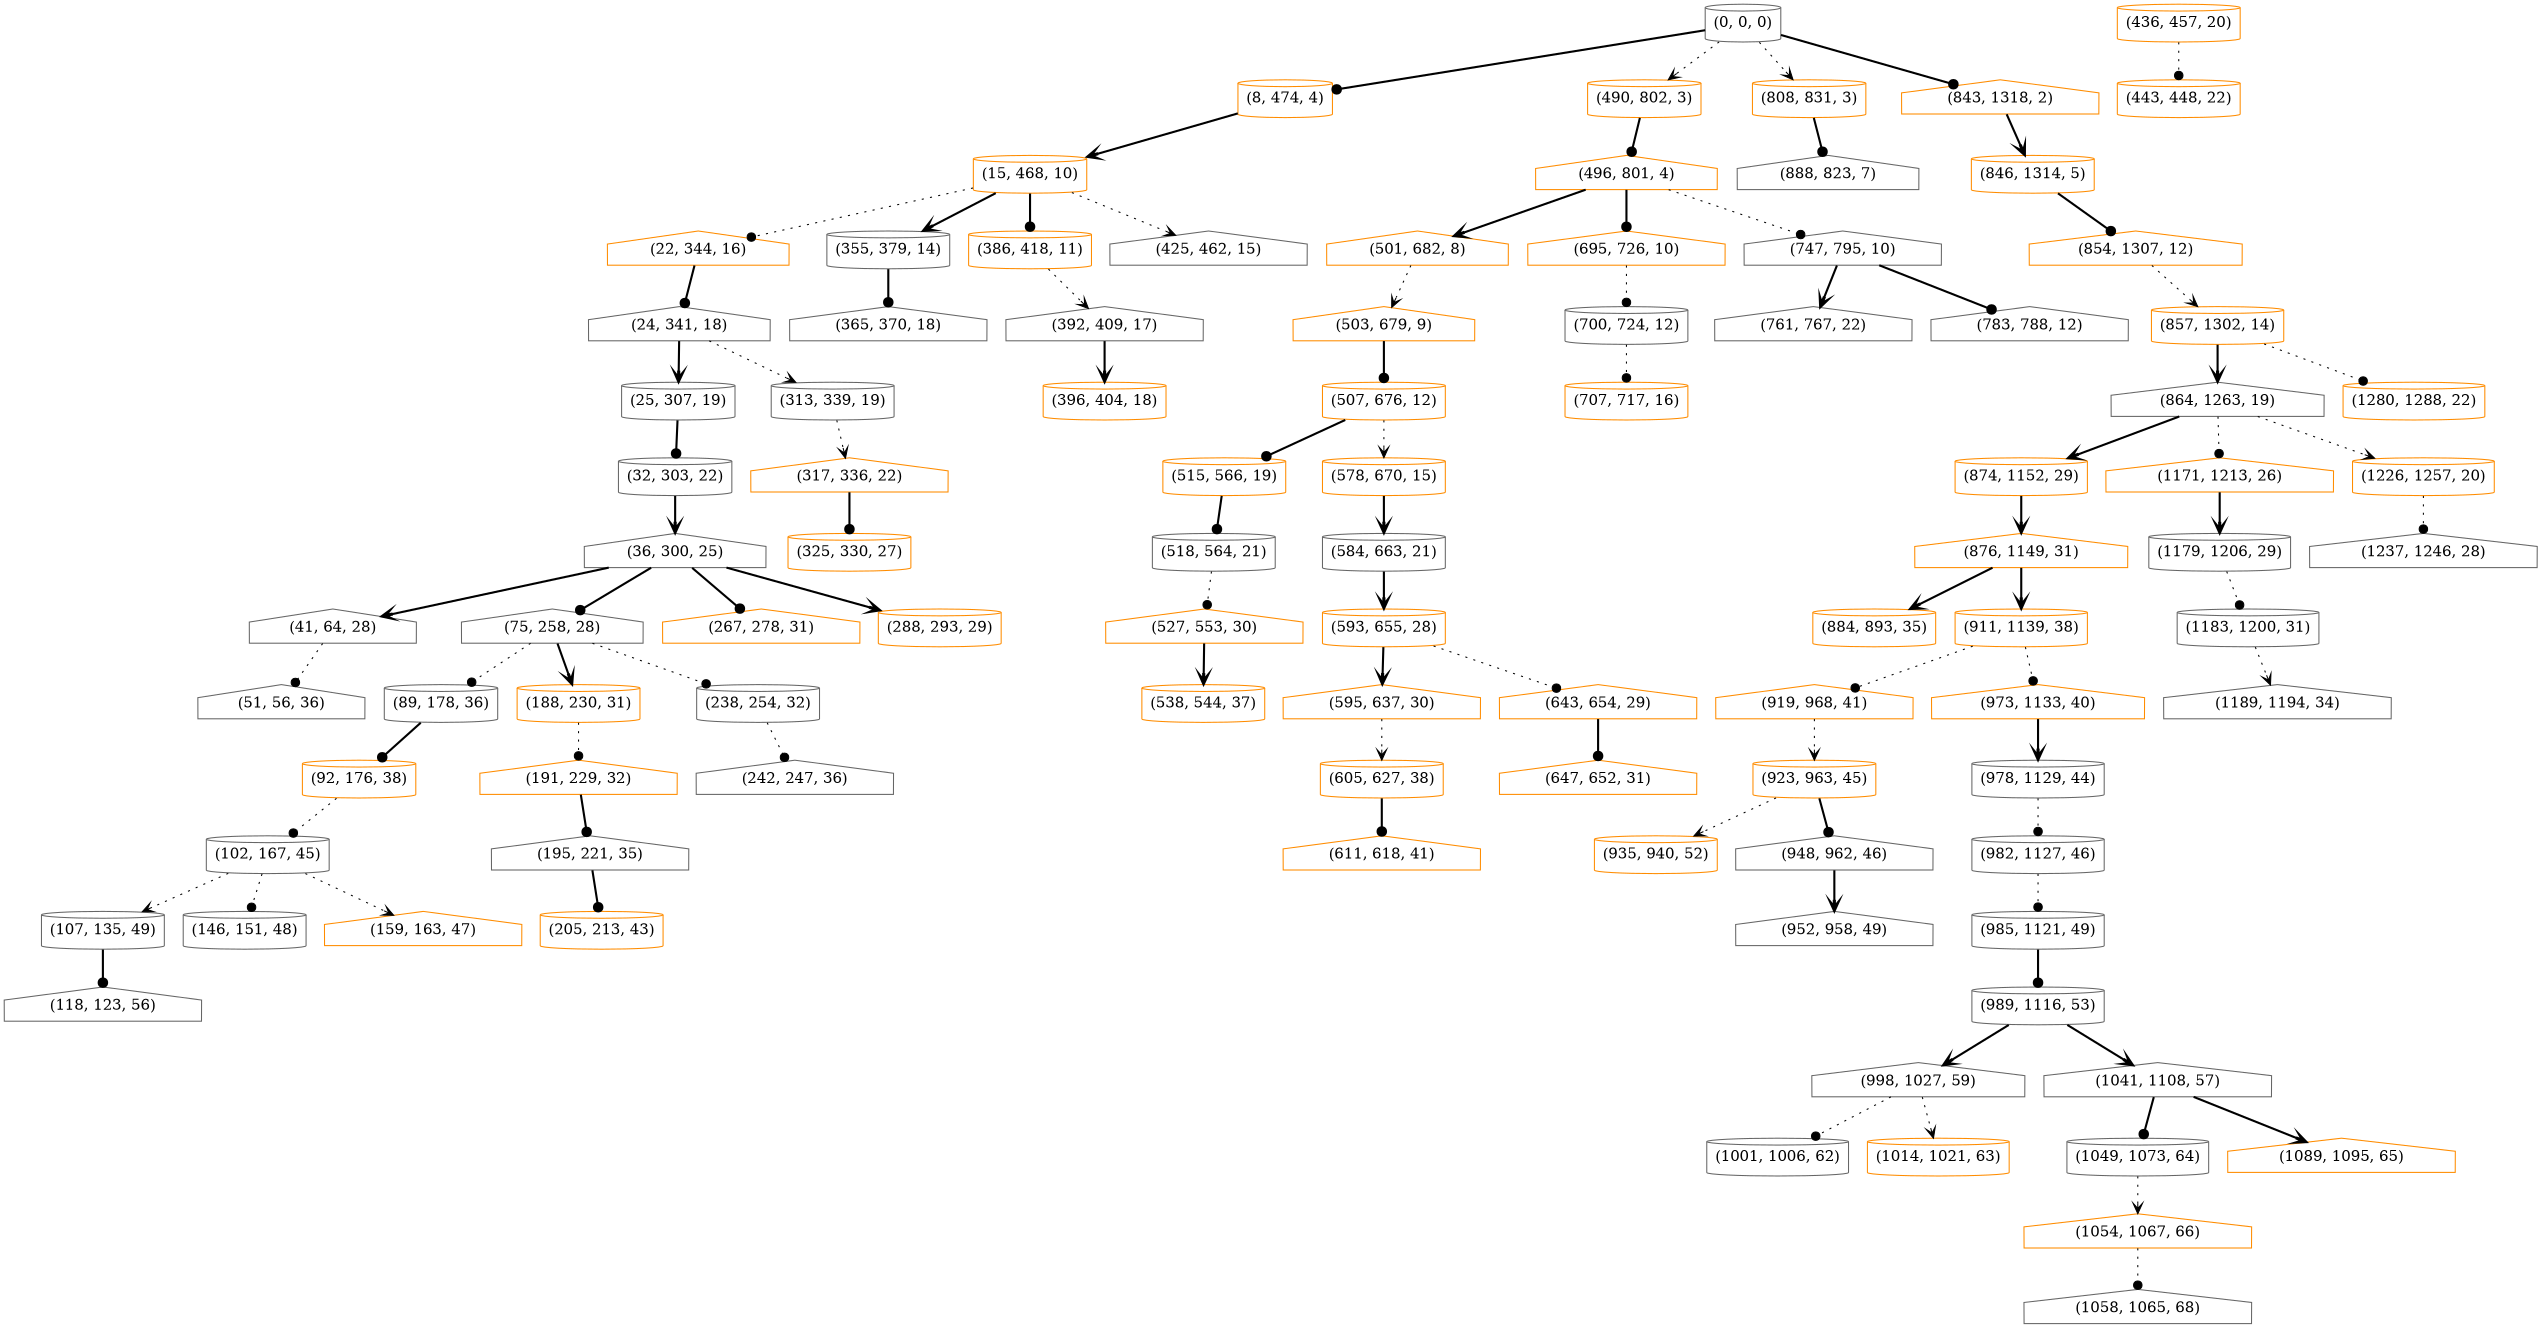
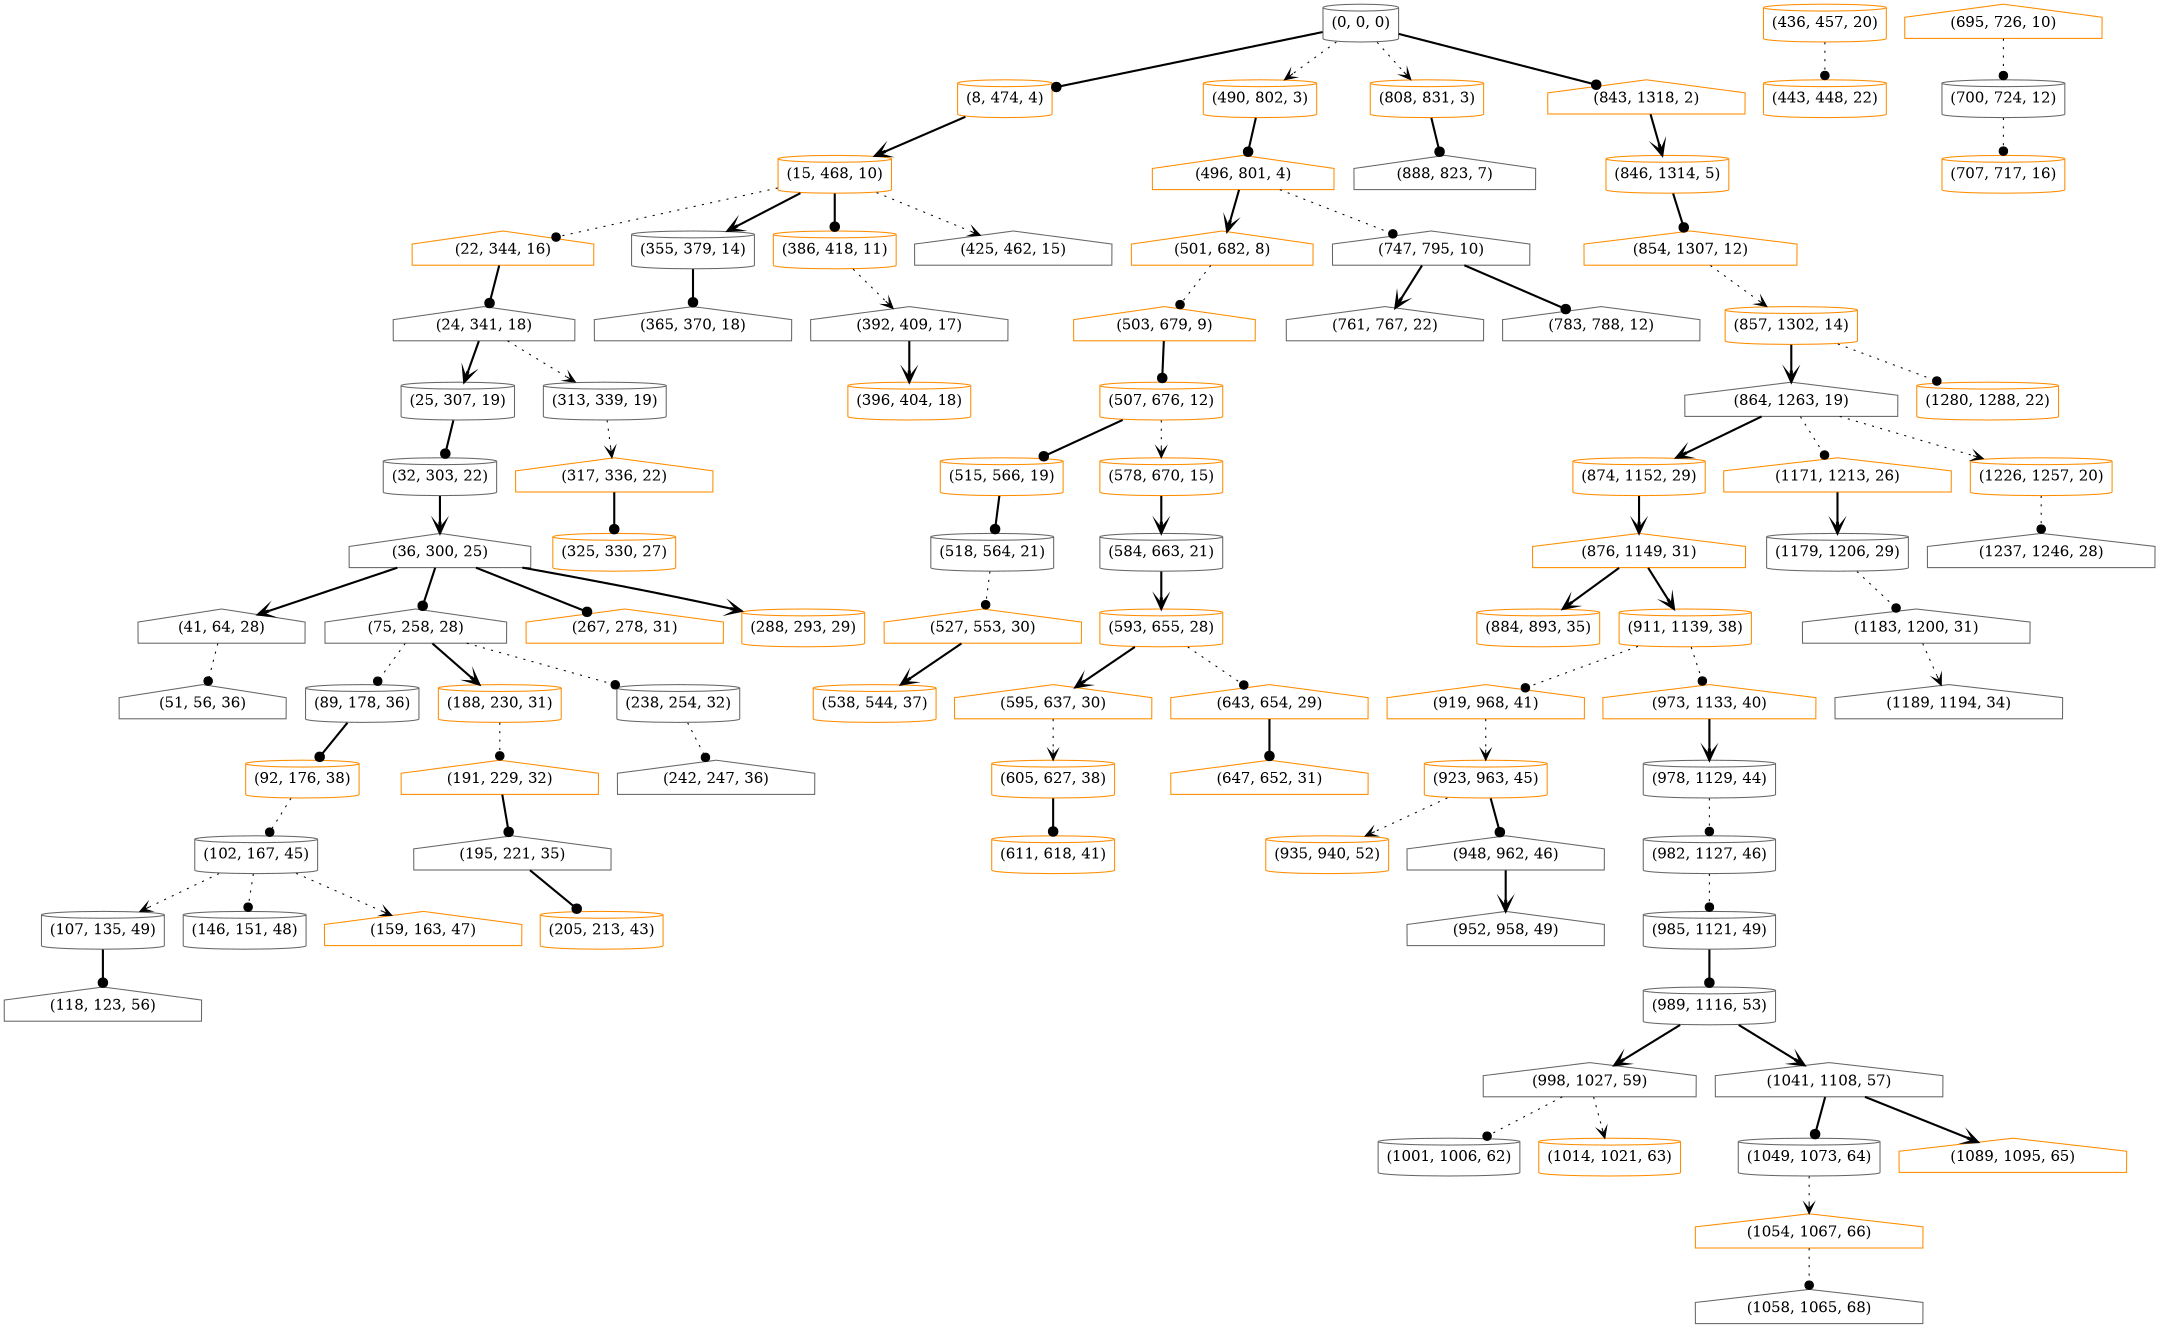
edge "(496, 801, 4)" -> "(695, 726, 10)": removed
edge "(501, 682, 8)" -> "(503, 679, 9)": arrowhead vee -> dot
node "(1183, 1200, 31)": shape cylinder -> house
node "(611, 618, 41)": shape house -> cylinder
